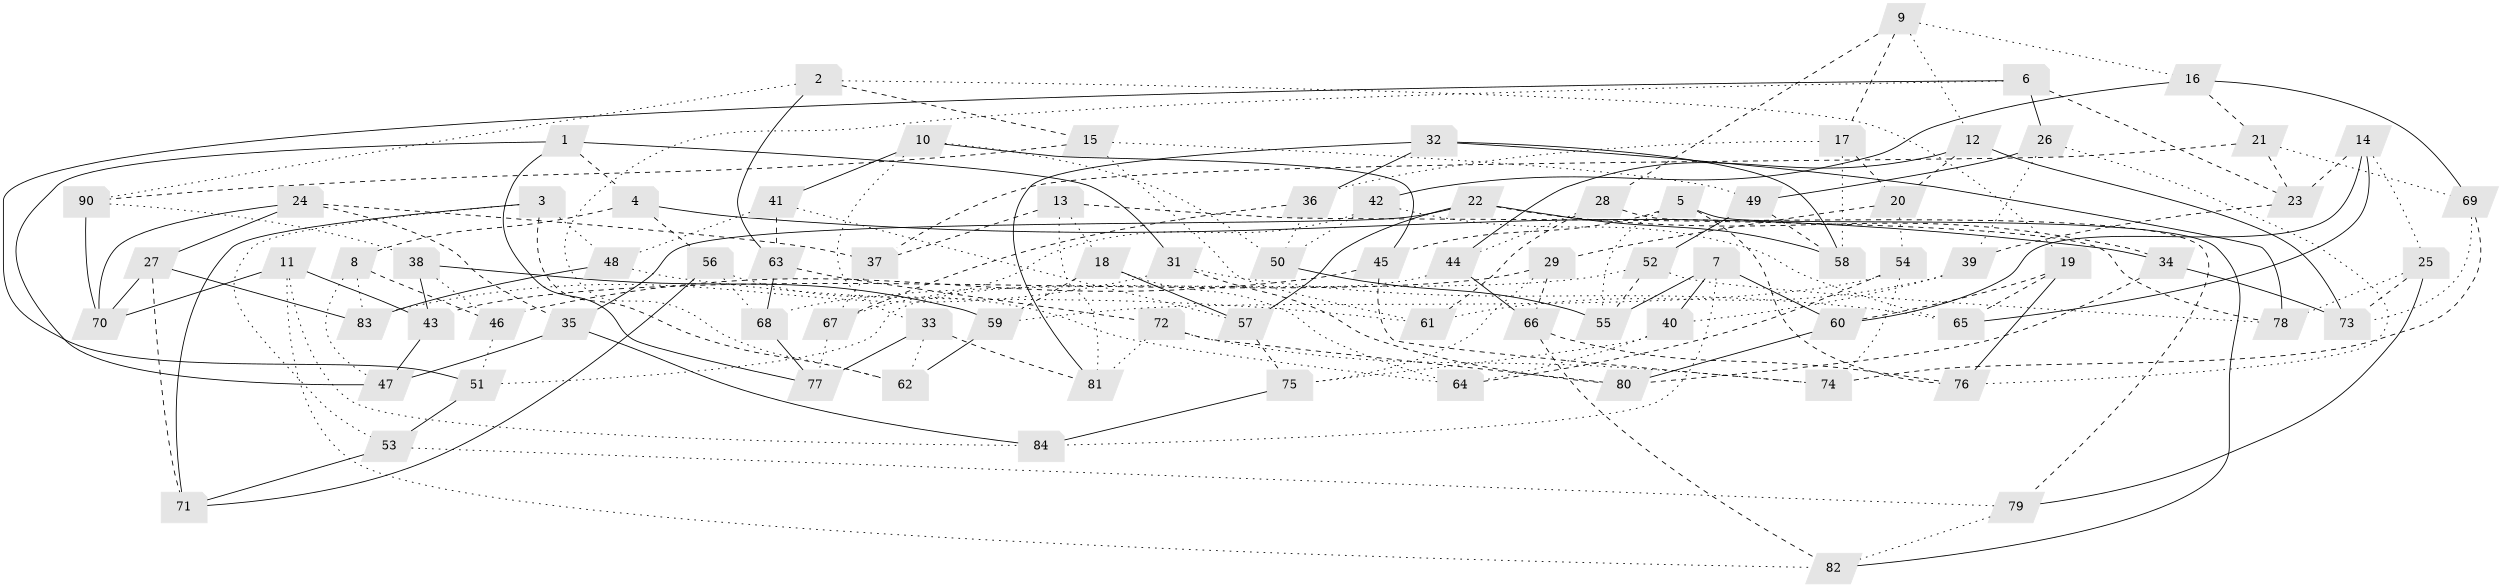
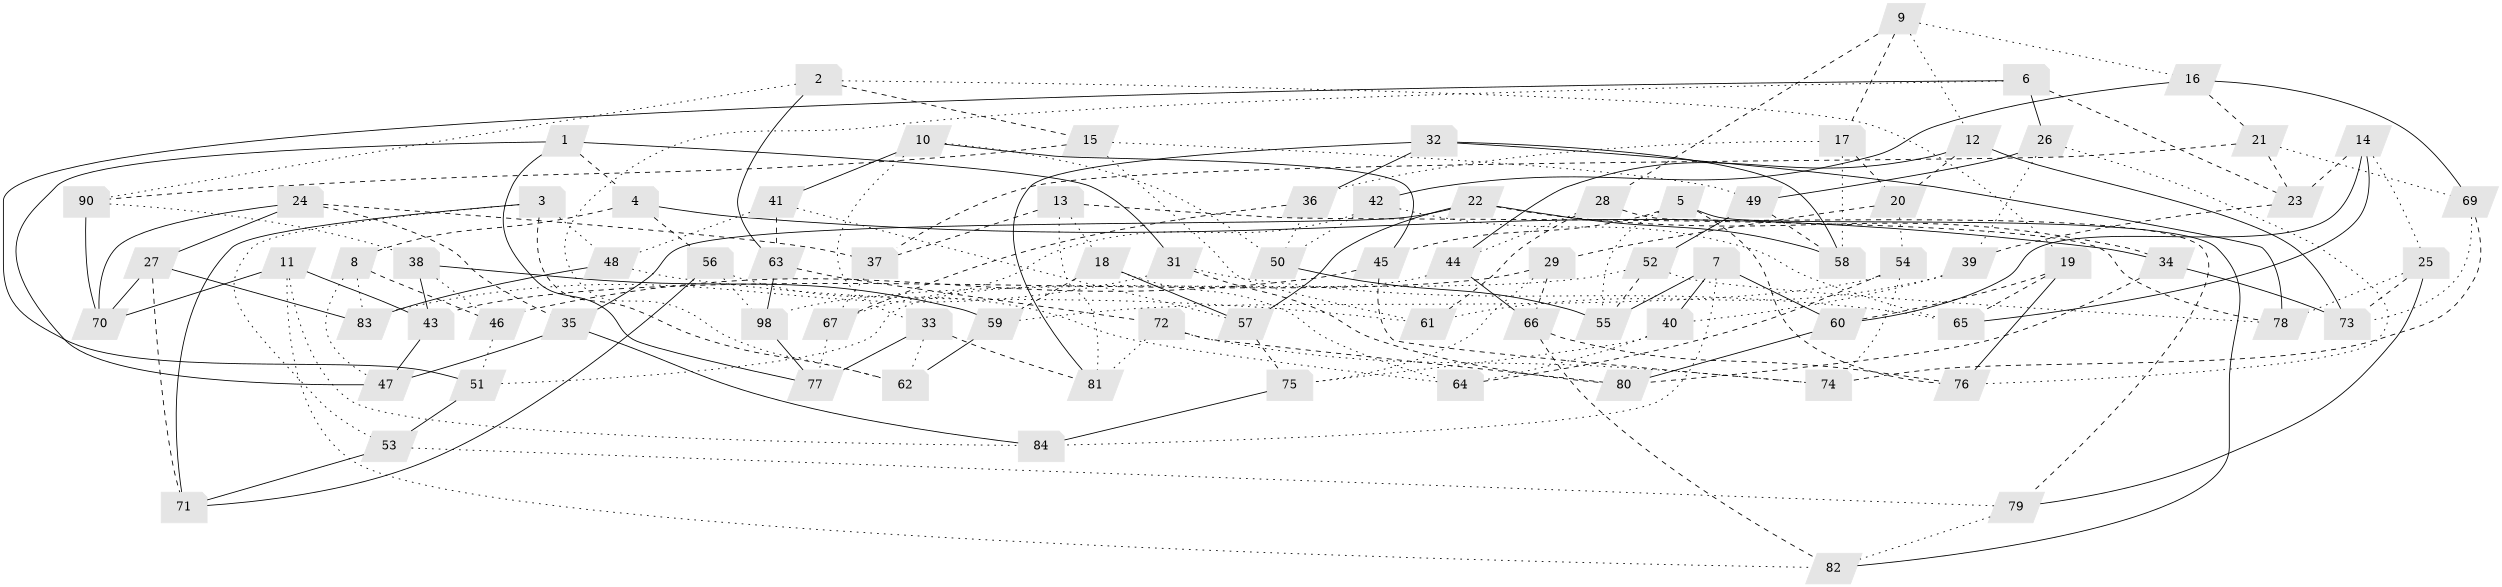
node "68": label "68" -> "98"
